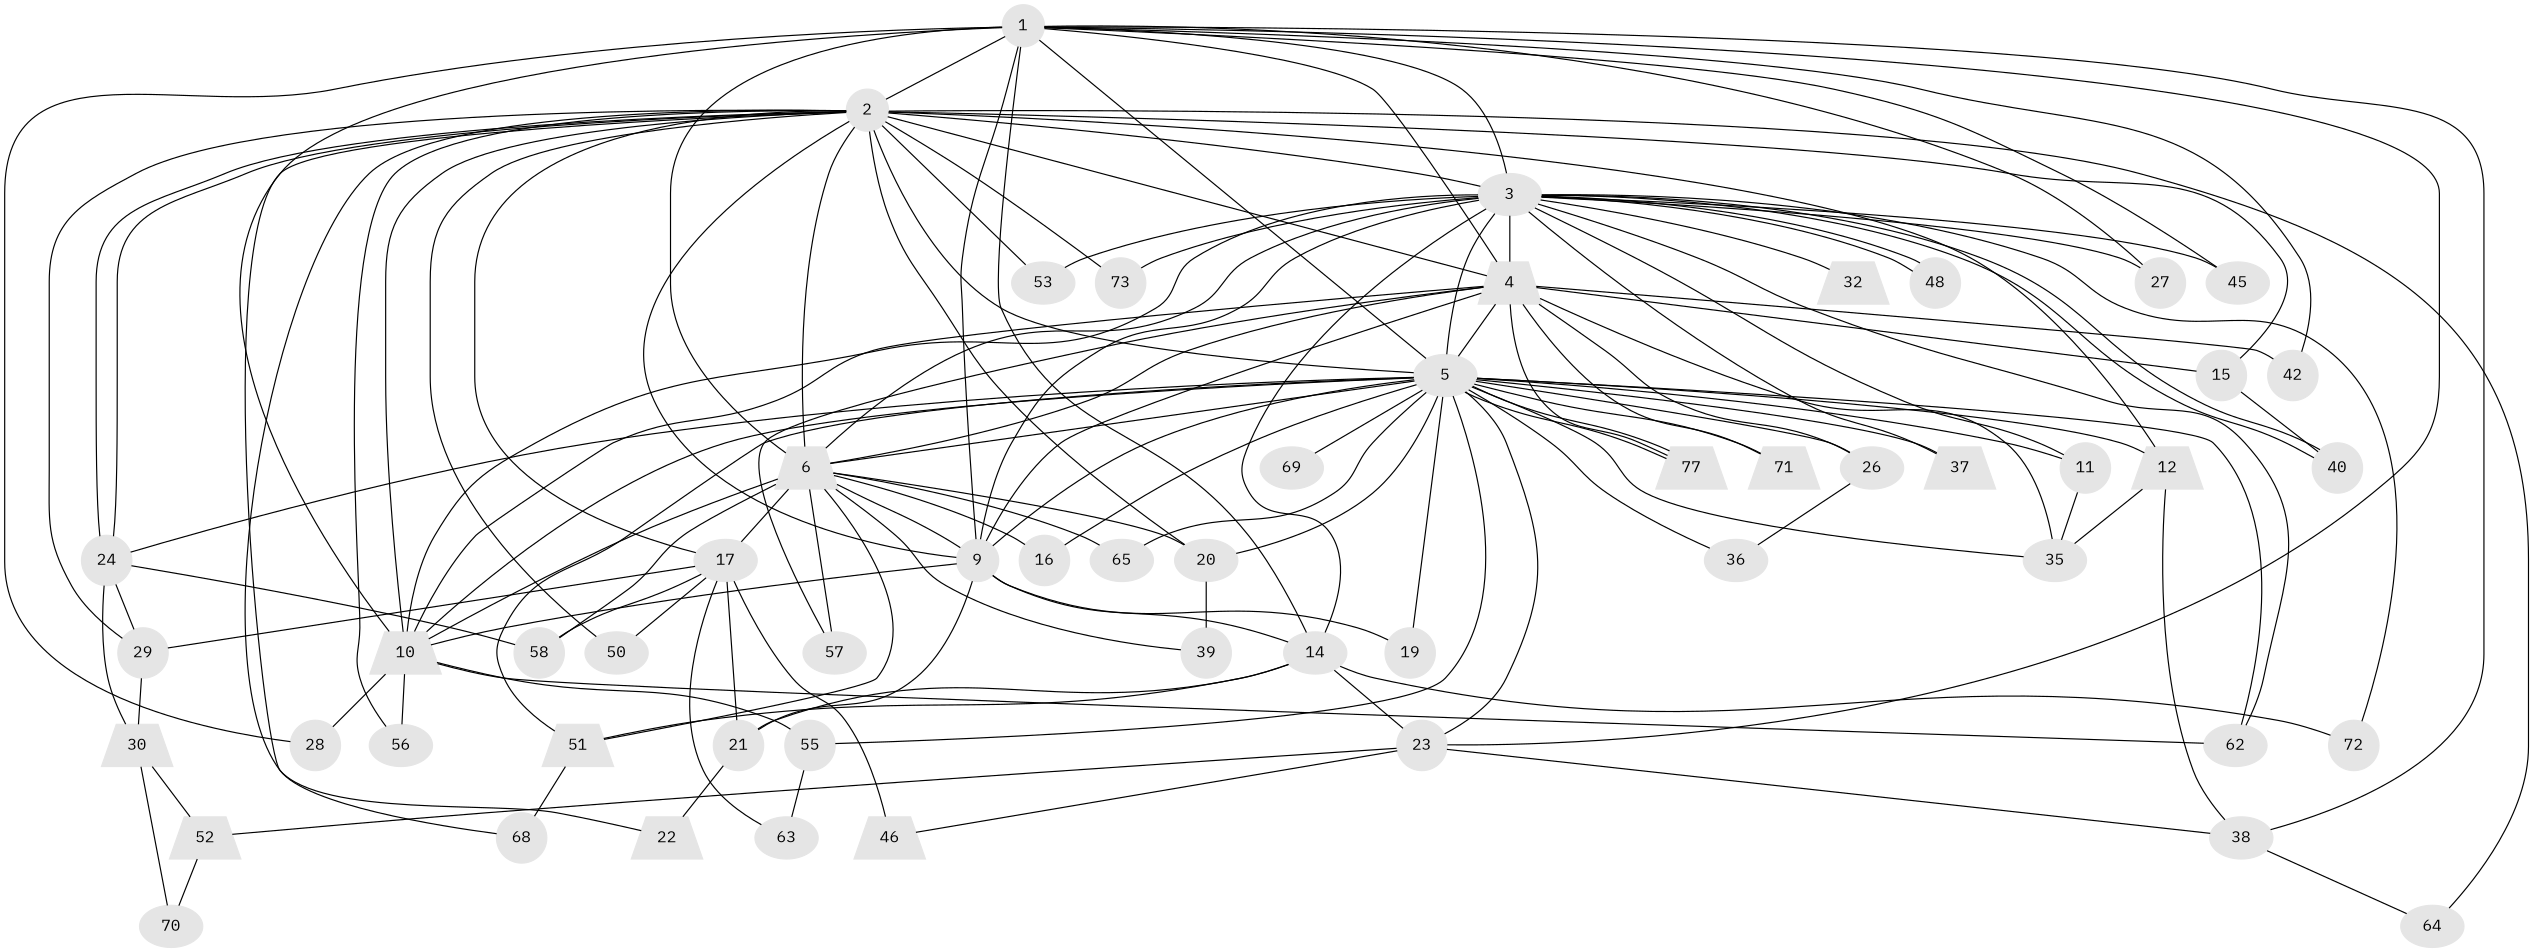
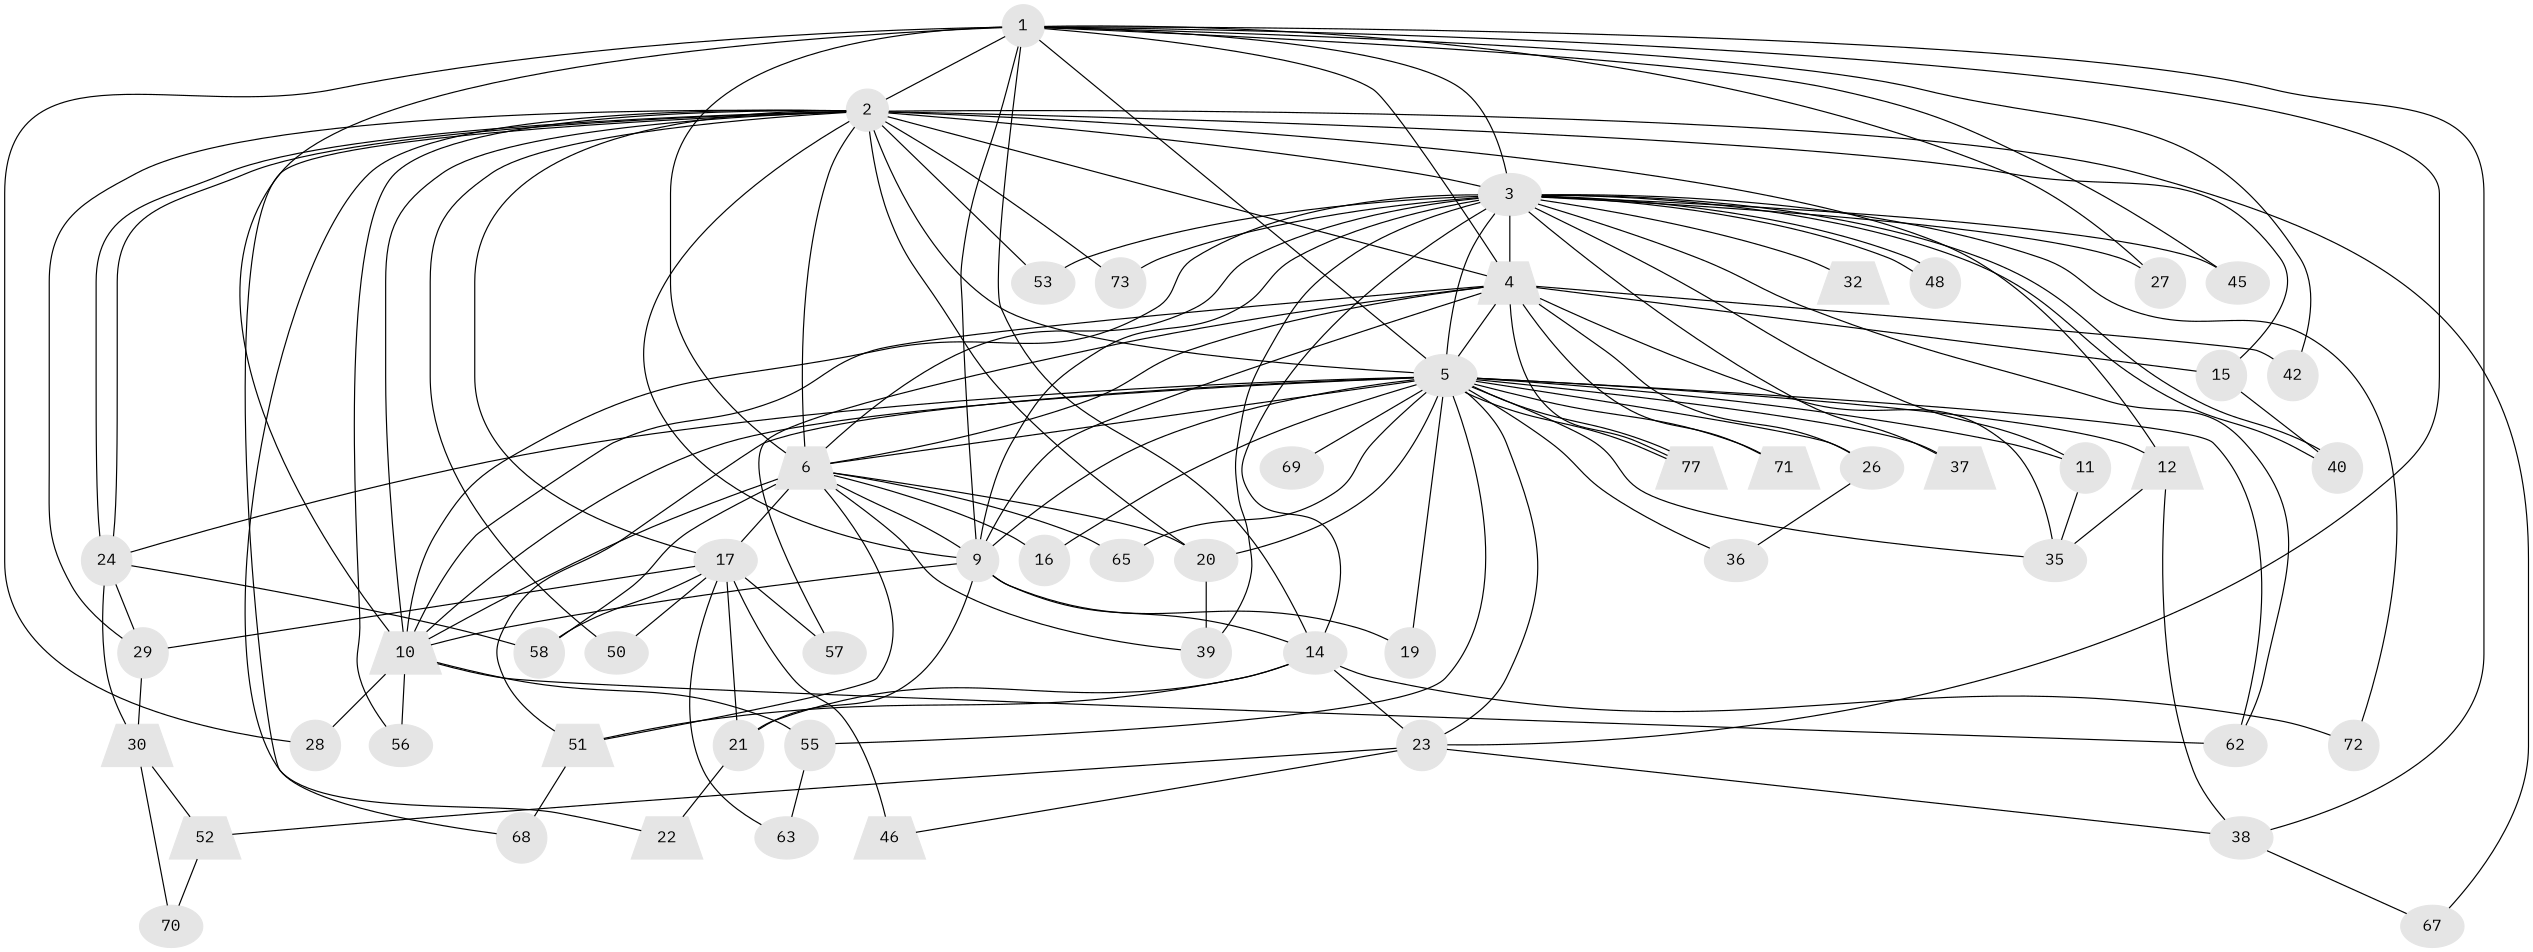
edge "3" -- "39": added
edge "6" -- "57": now "17" -- "57"
node "64": label "64" -> "67"
